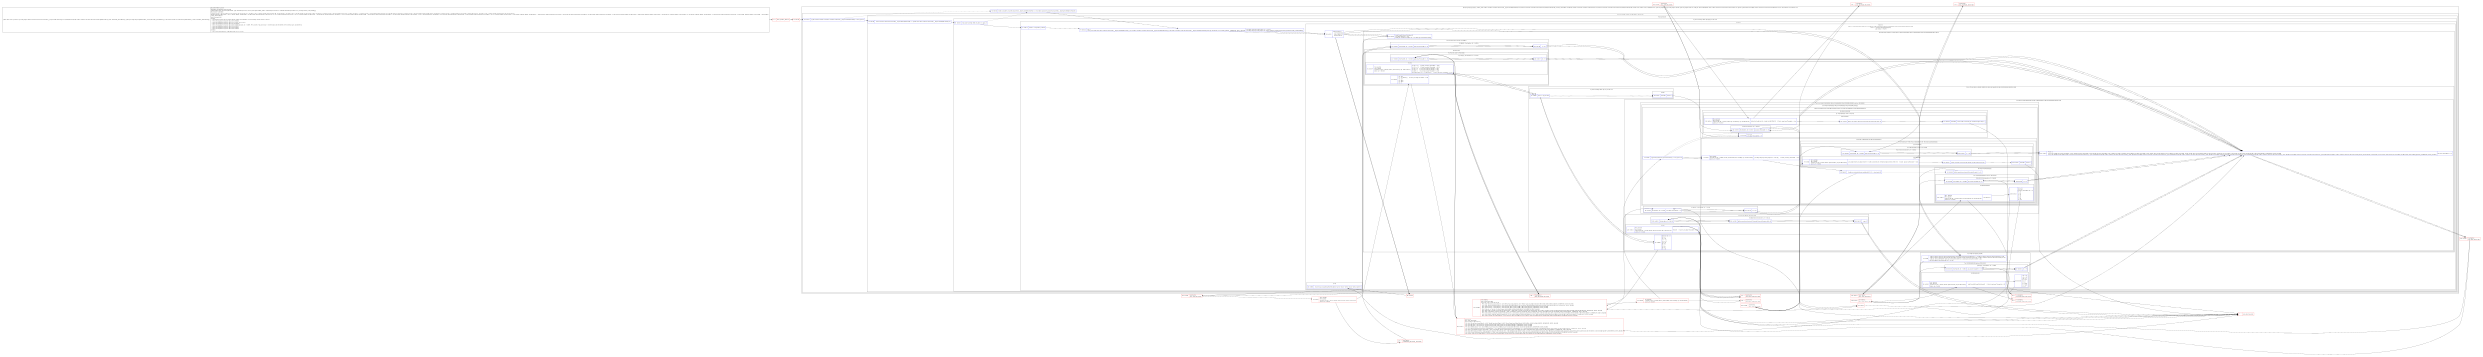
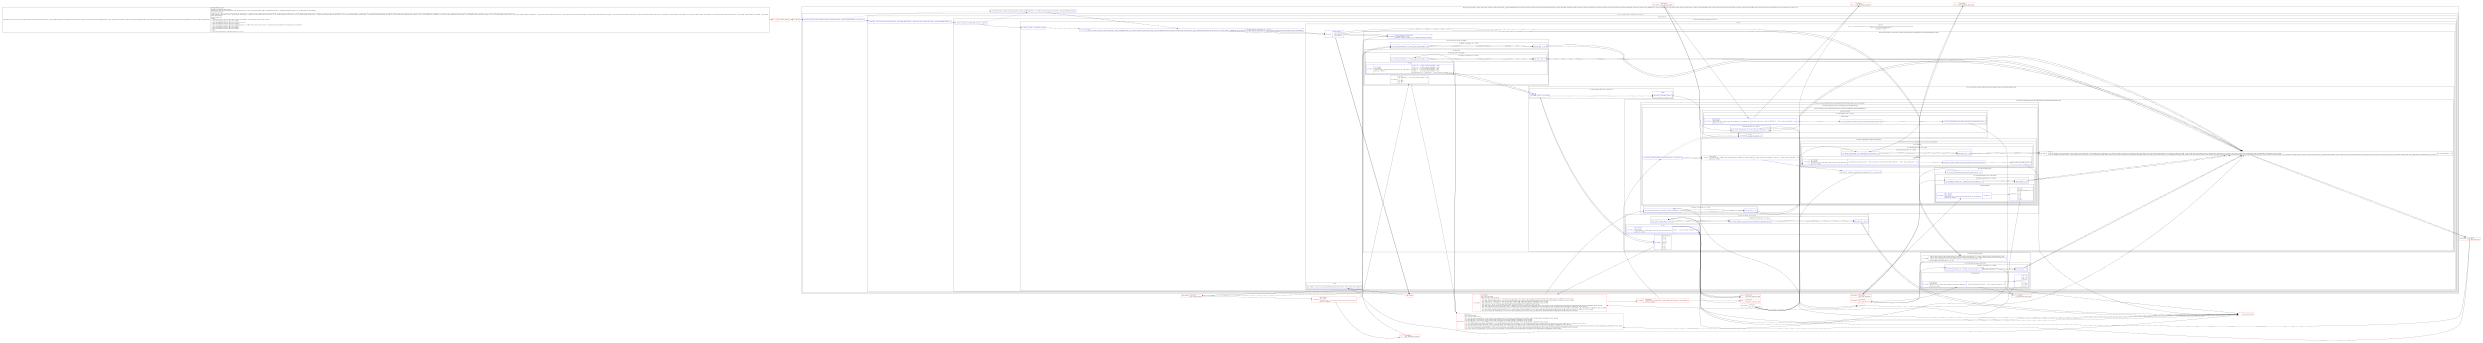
node "133: ?": removed
node "131: ?": removed
node "137: ?": text "CANDIDATE_BOTTOM_SPLITTER" -> "EXC_BOTTOM_SPLITTER"
